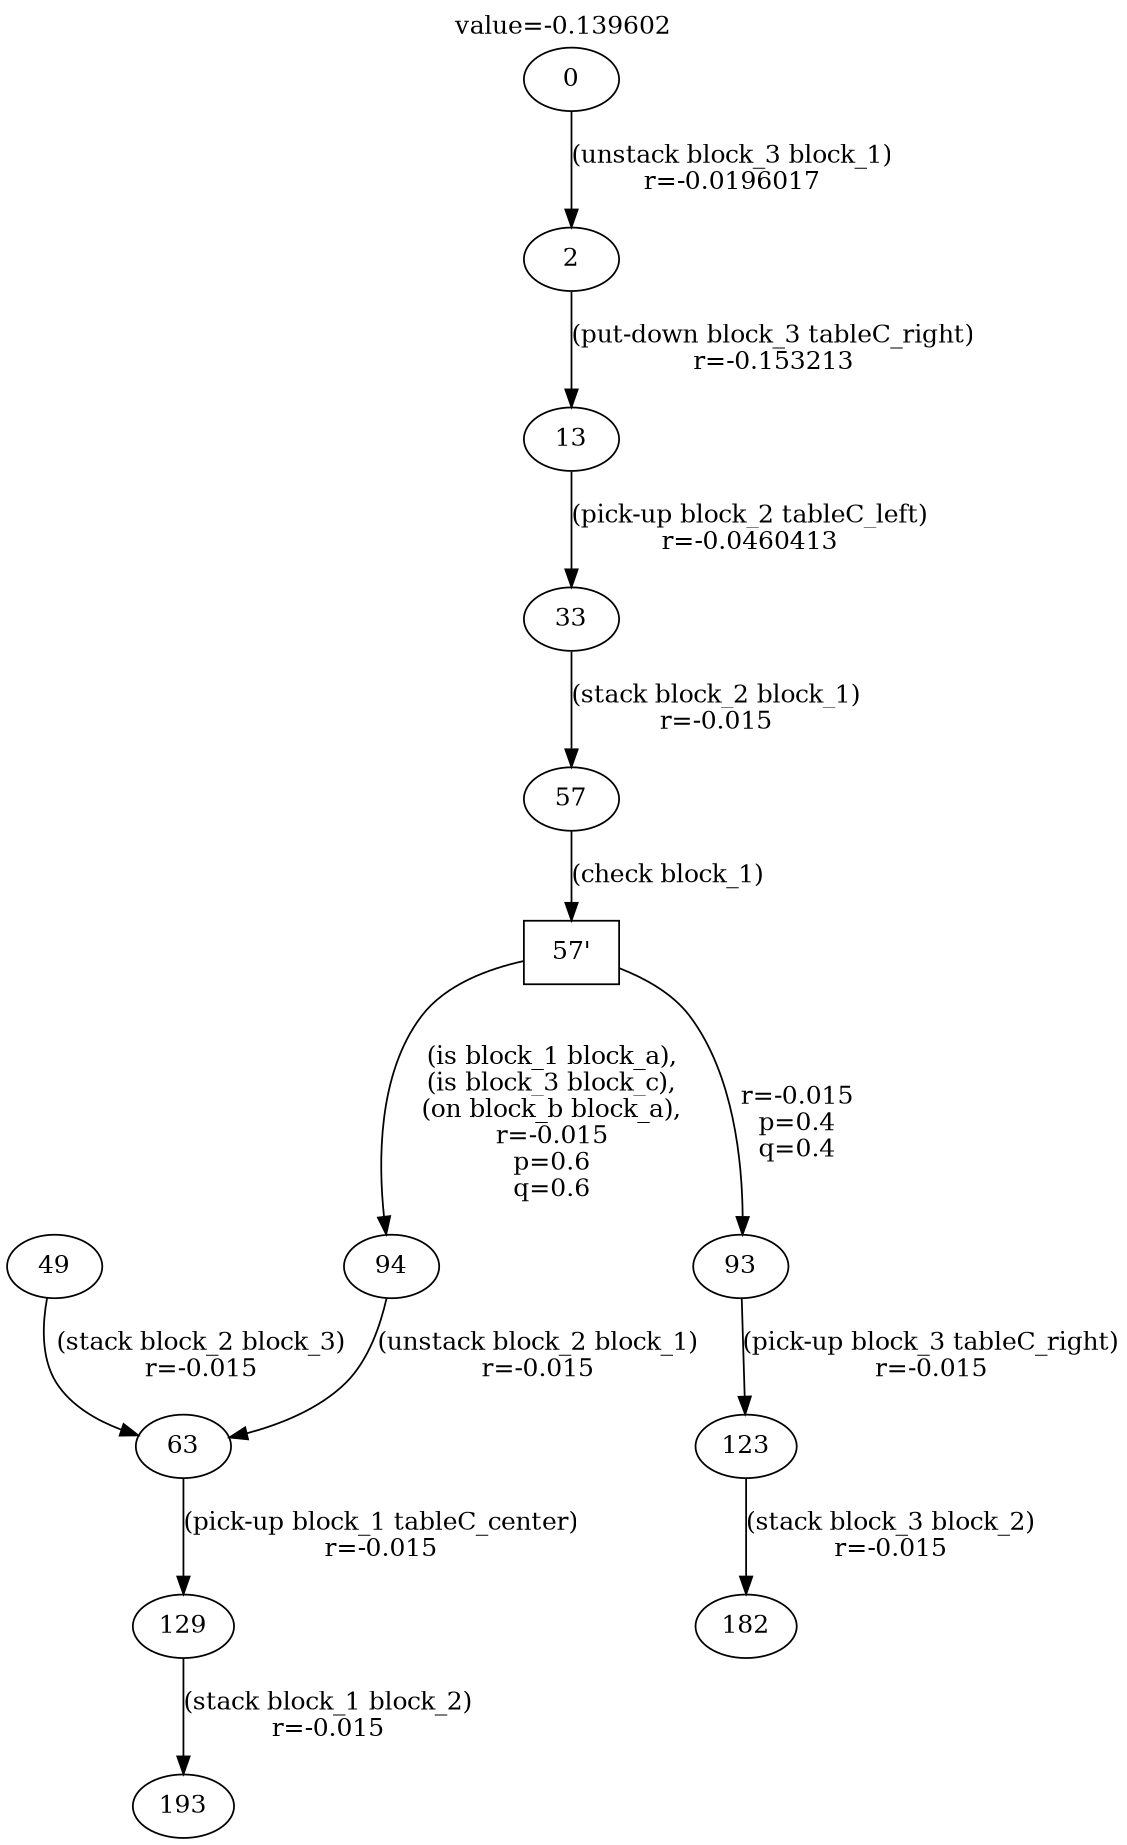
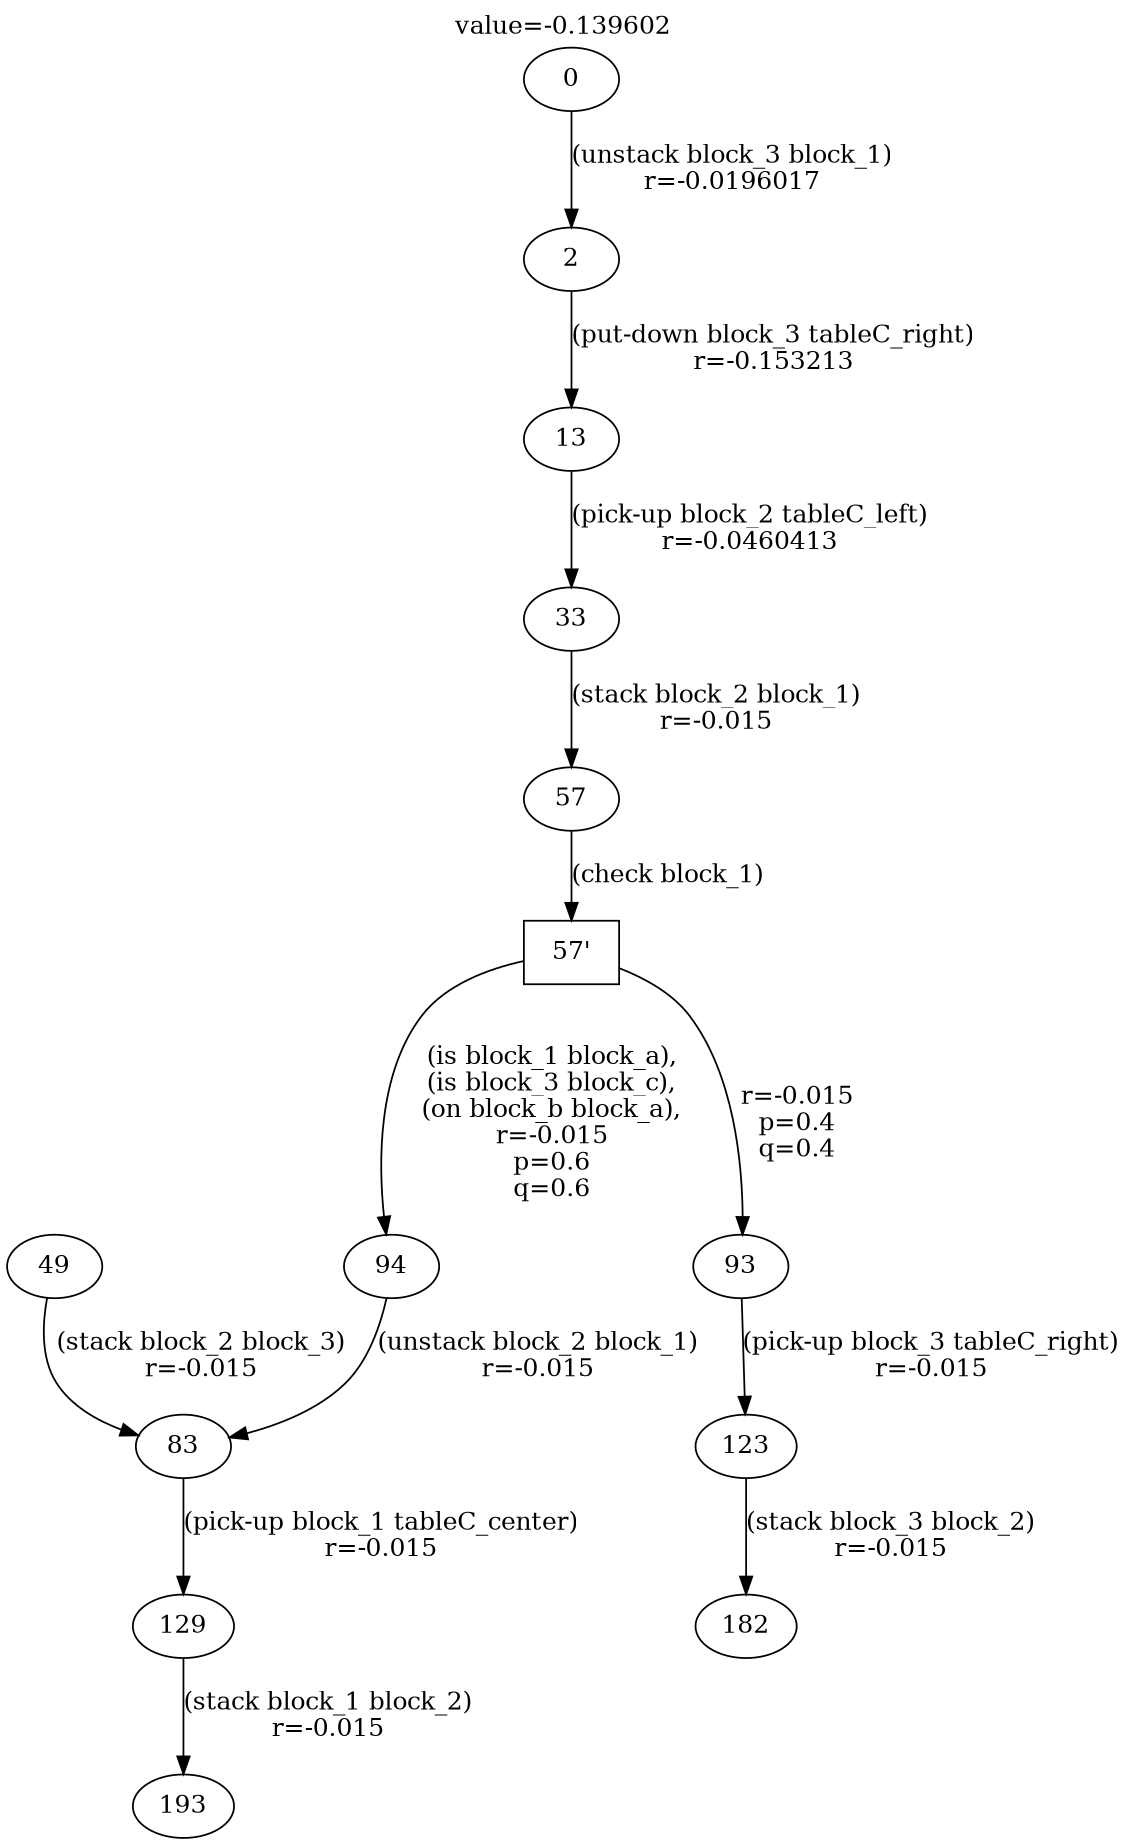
node "63": label "63" -> "83"
